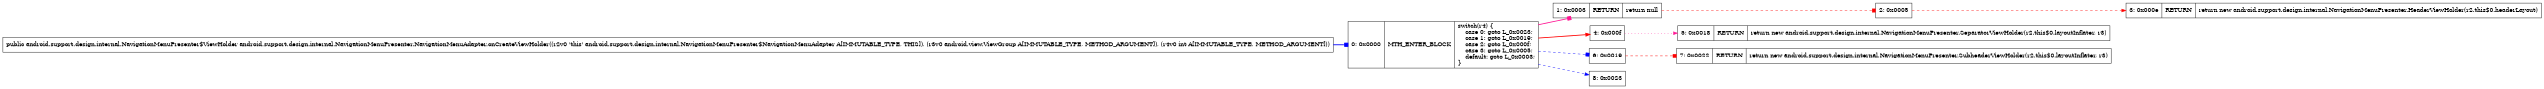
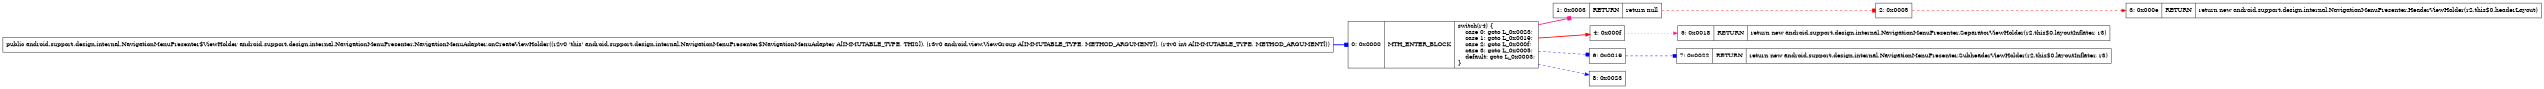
edge "6: 0x0019" -> "7: 0x0022": color red -> blue
